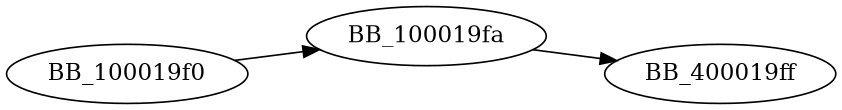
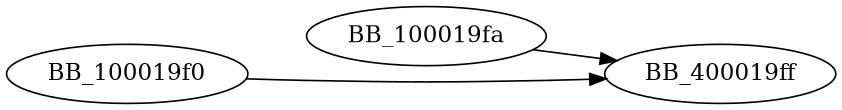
edge "BB_100019f0" -> "BB_100019fa": now "BB_100019f0" -> "BB_400019ff"
